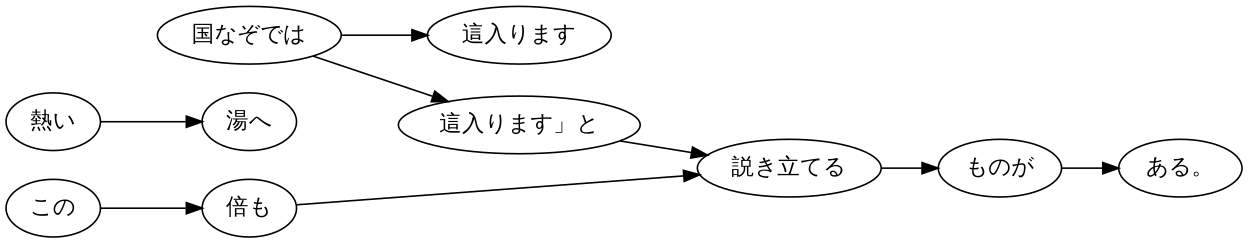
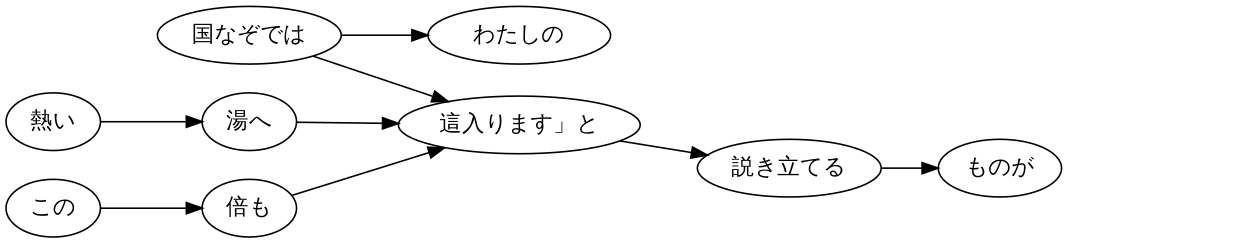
node "這入ります": label "這入ります" -> "わたしの"
edge "湯へ" -> "這入ります」と": added
node "ある。": removed
edge "倍も" -> "説き立てる": now "倍も" -> "這入ります」と"
